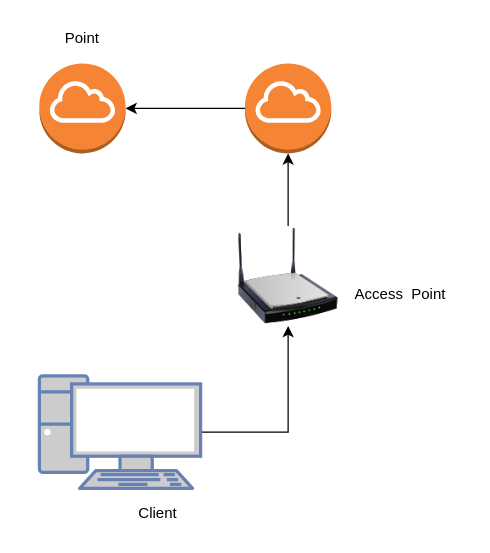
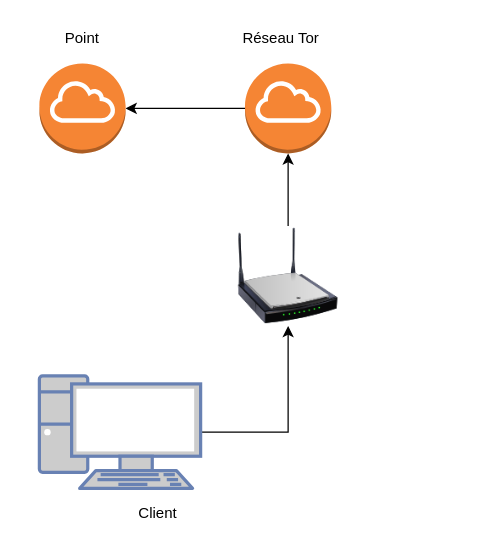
node "Réseau Tor": added
node "Access Point": removed
